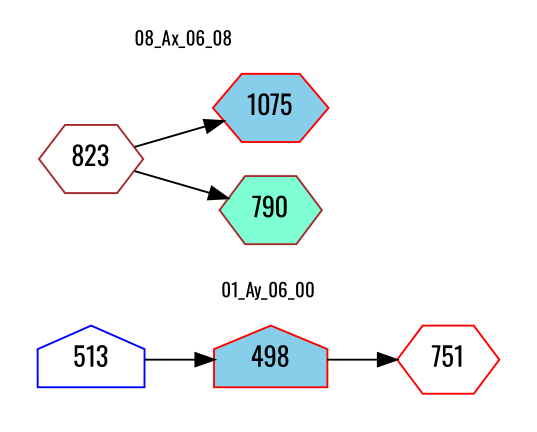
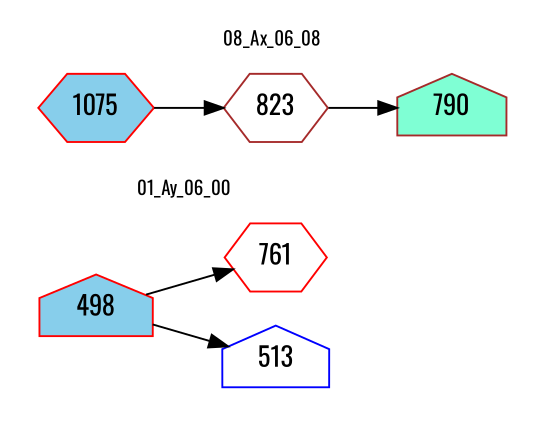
edge "823" -> "1075": reversed
node "790": shape hexagon -> house
edge "513" -> "498": reversed
node "751": label "751" -> "761"
